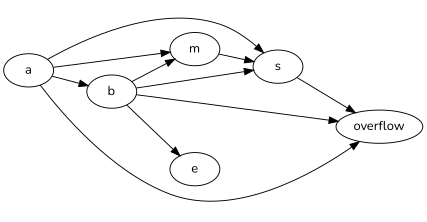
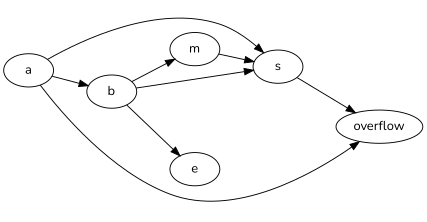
edge "a" -> "m": removed
edge "b" -> "overflow": removed
